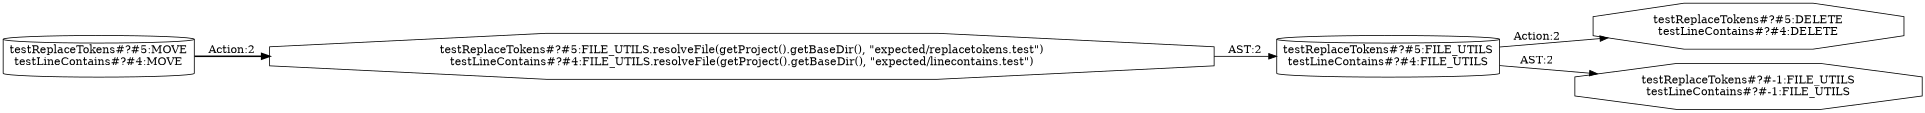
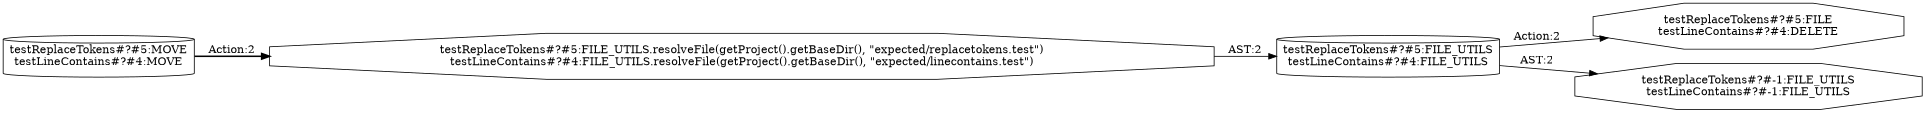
node "testReplaceTokens#?#5:DELETE testLineContains#?#4:DELETE": label "testReplaceTokens#?#5:DELETE testLineContains#?#4:DELETE" -> "testReplaceTokens#?#5:FILE testLineContains#?#4:DELETE"
